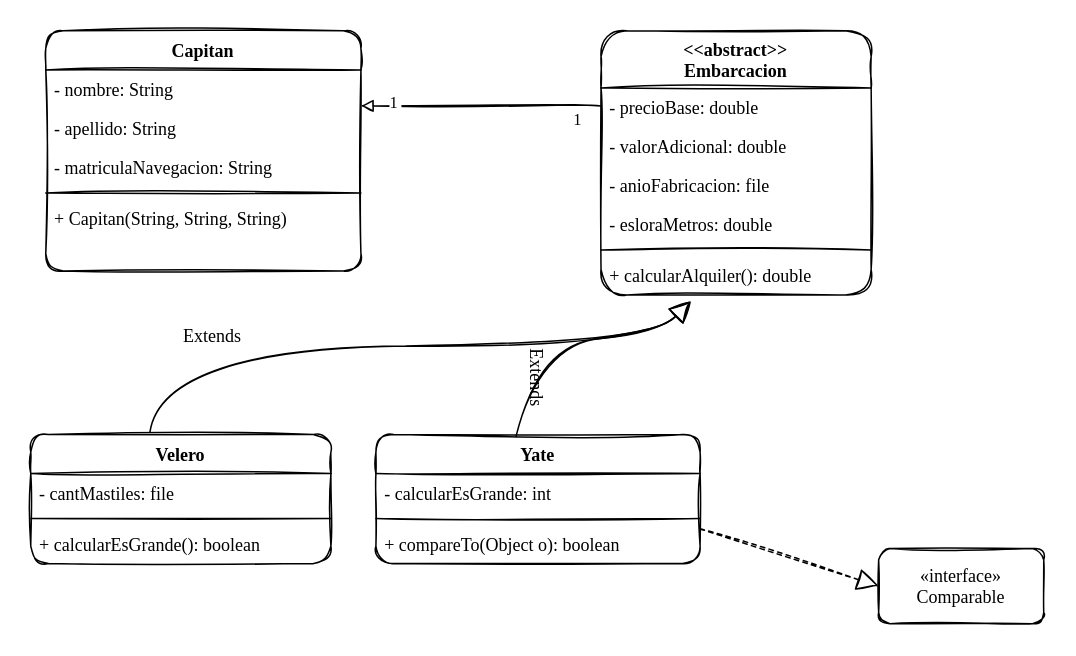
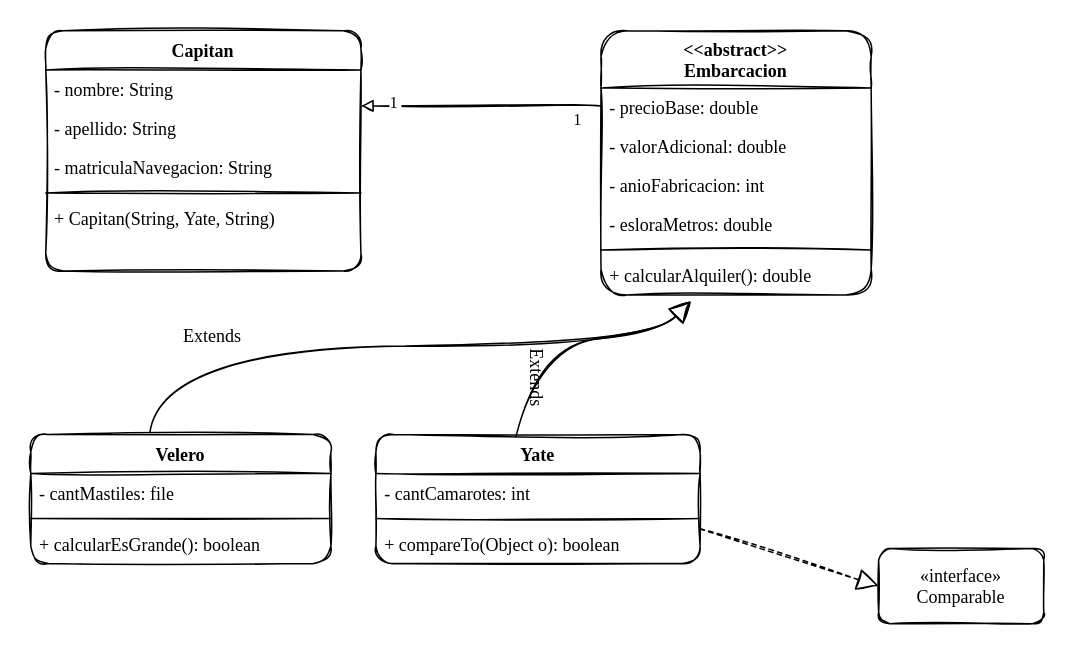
node "- anioFabricacion: file": label "- anioFabricacion: file" -> "- anioFabricacion: int"
node "+ Capitan(String, String, String)": label "+ Capitan(String, String, String)" -> "+ Capitan(String, Yate, String)"
node "- calcularEsGrande: int": label "- calcularEsGrande: int" -> "- cantCamarotes: int"
